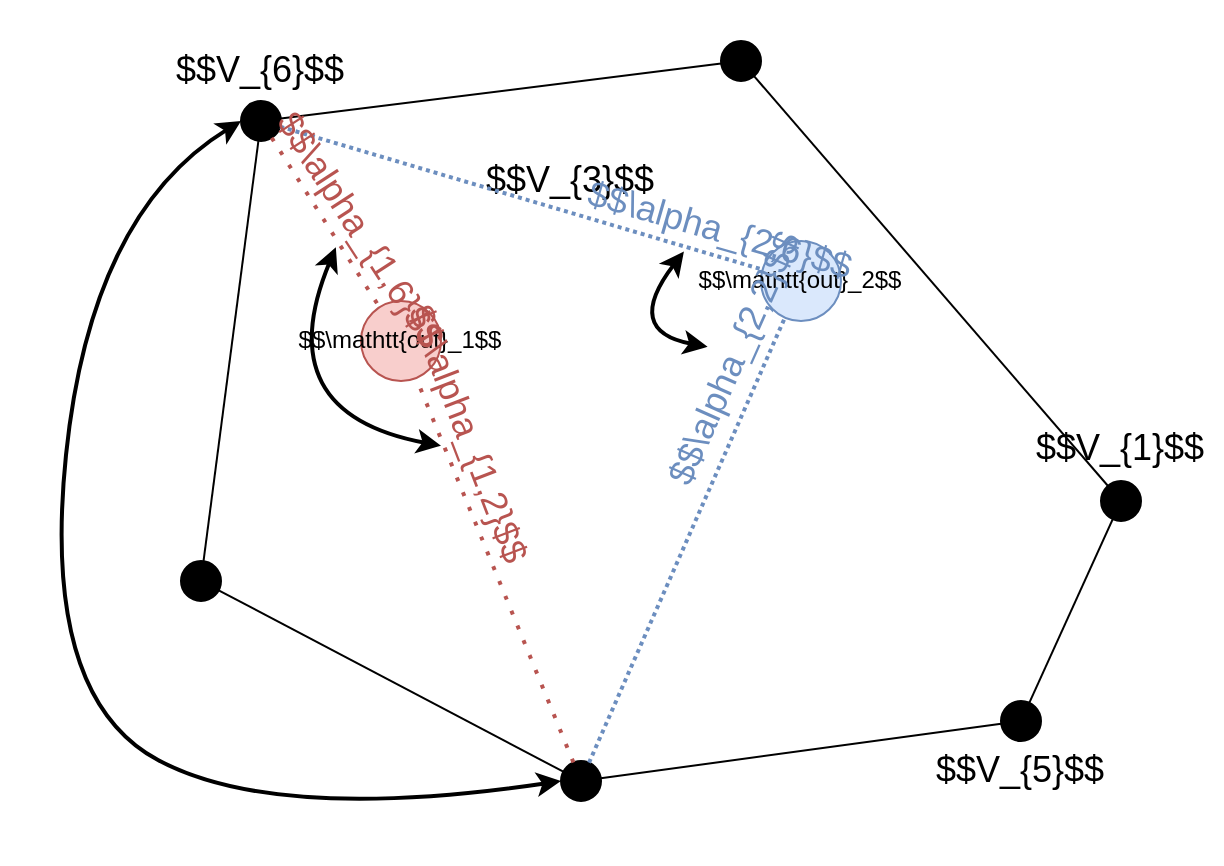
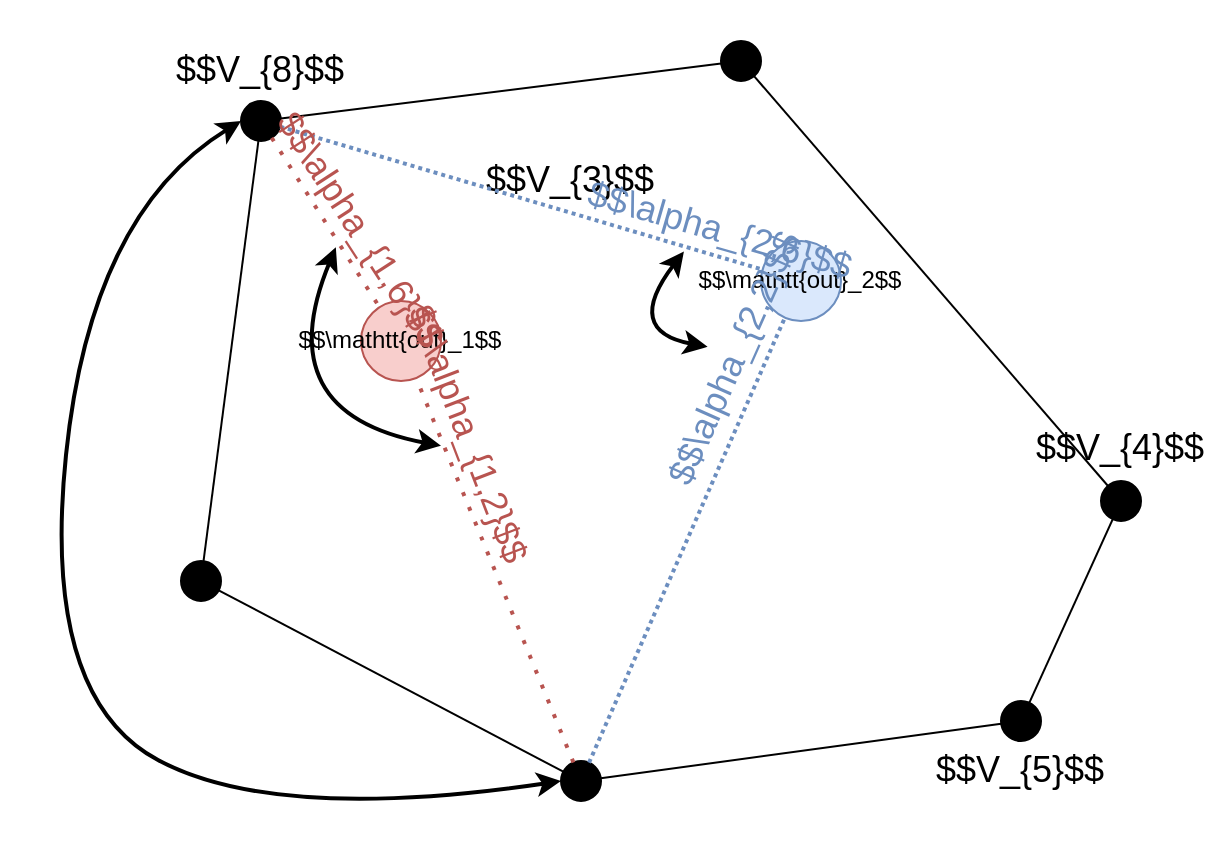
node "$$V_{6}$$": label "$$V_{6}$$" -> "$$V_{8}$$"
node "$$V_{1}$$": label "$$V_{1}$$" -> "$$V_{4}$$"
